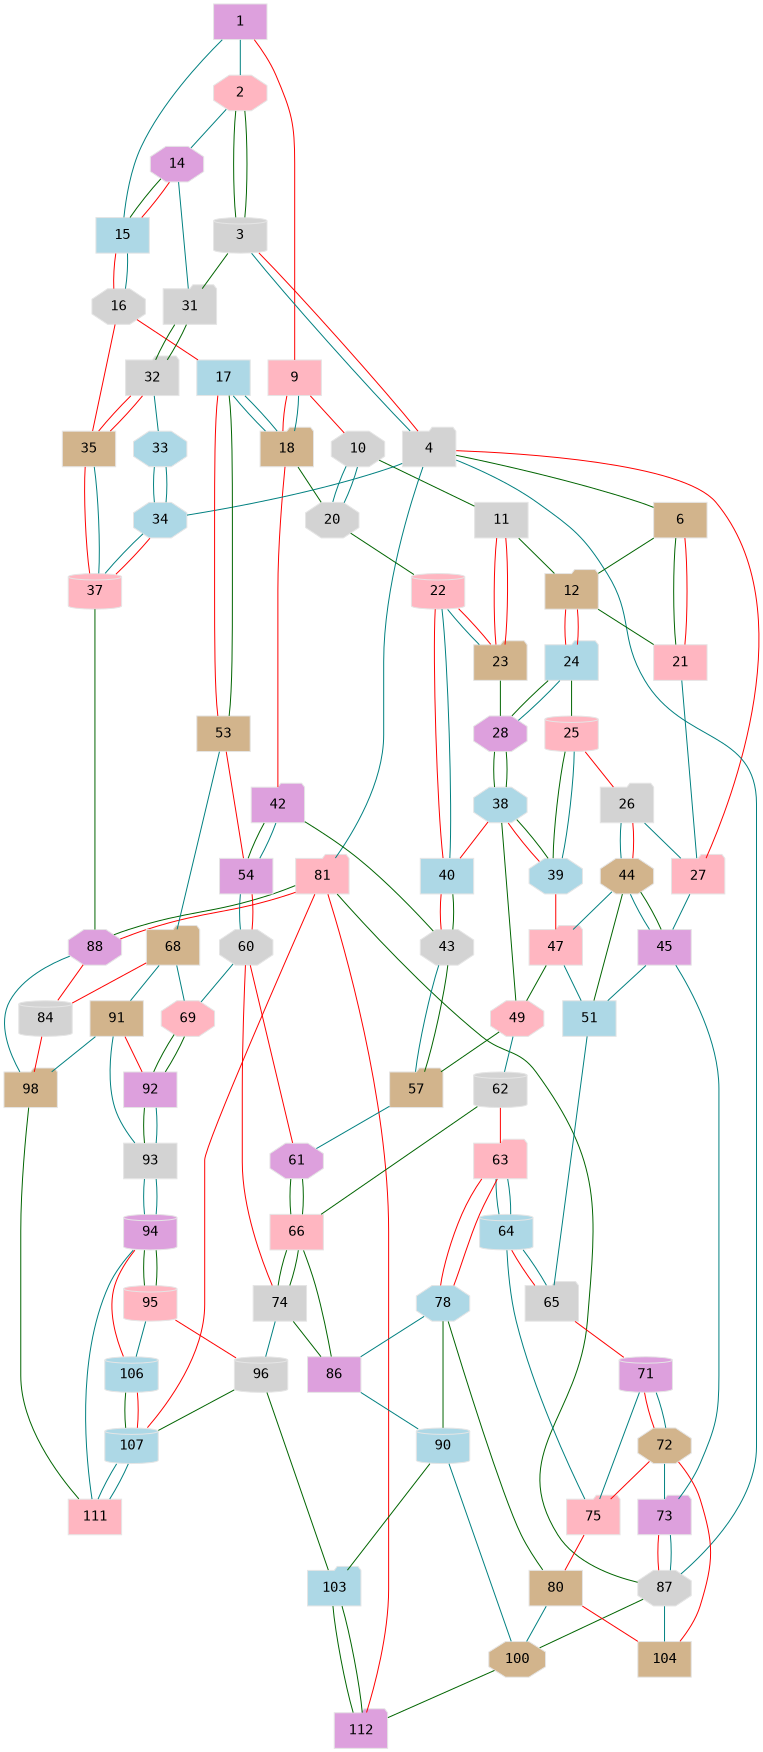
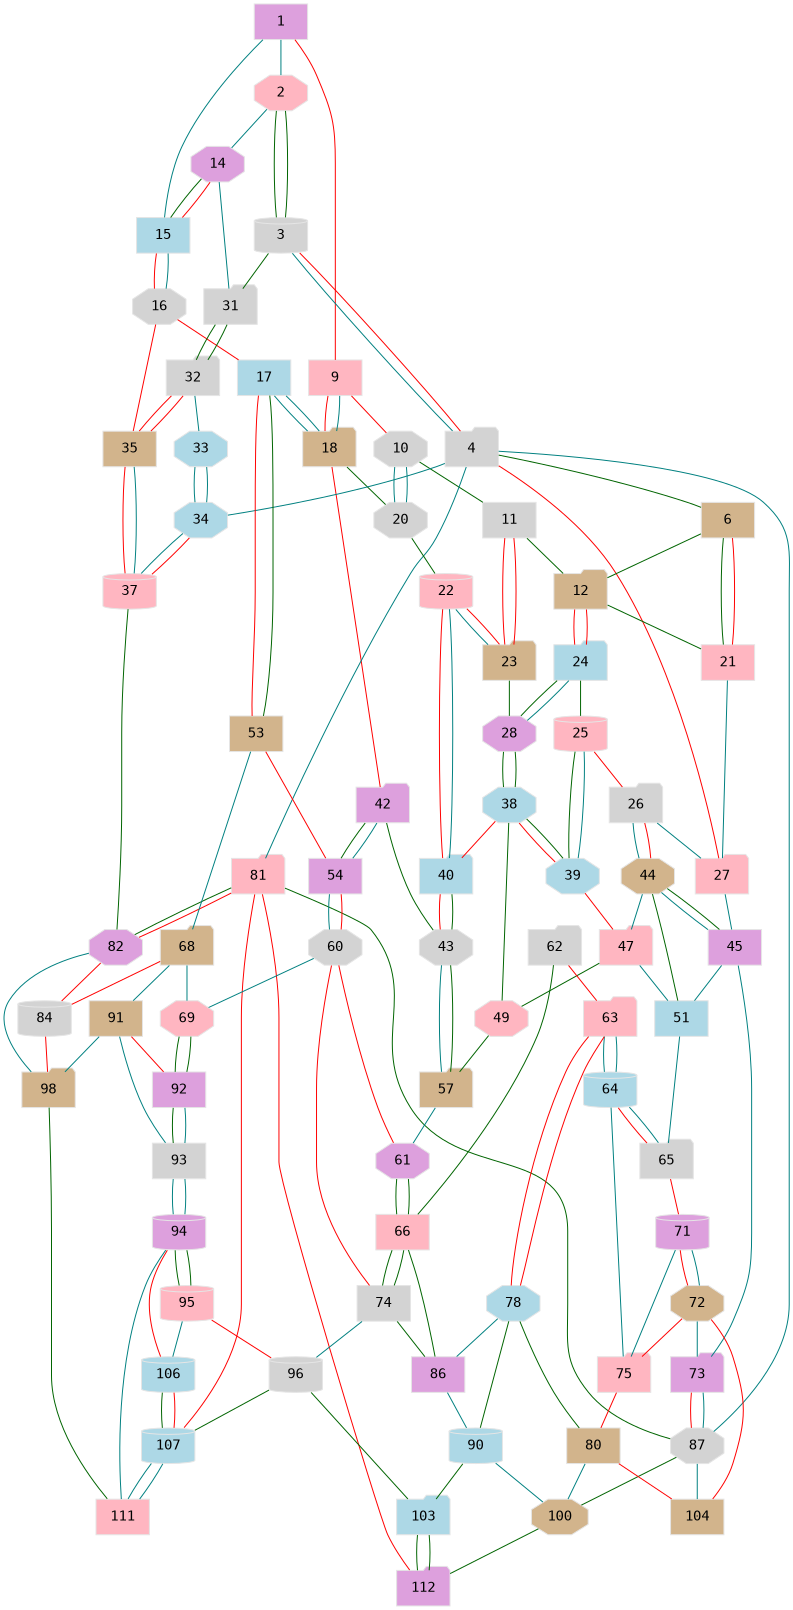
node "40": shape box -> folder
node "88": label "88" -> "82"
edge "49" -- "62": removed
node "62": shape cylinder -> folder
